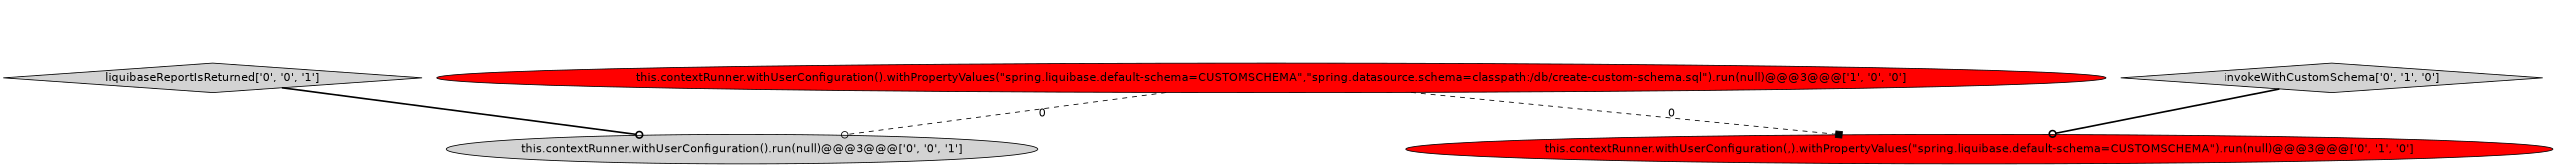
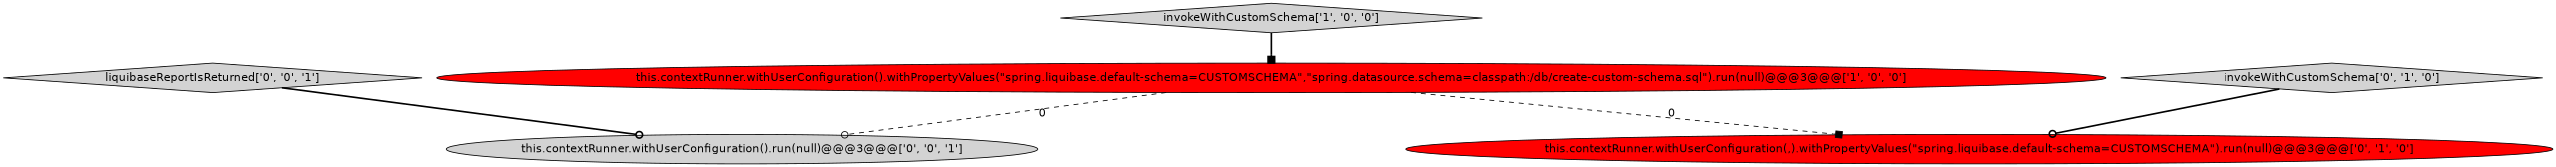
node "invokeWithCustomSchema['1', '0', '0']": added
